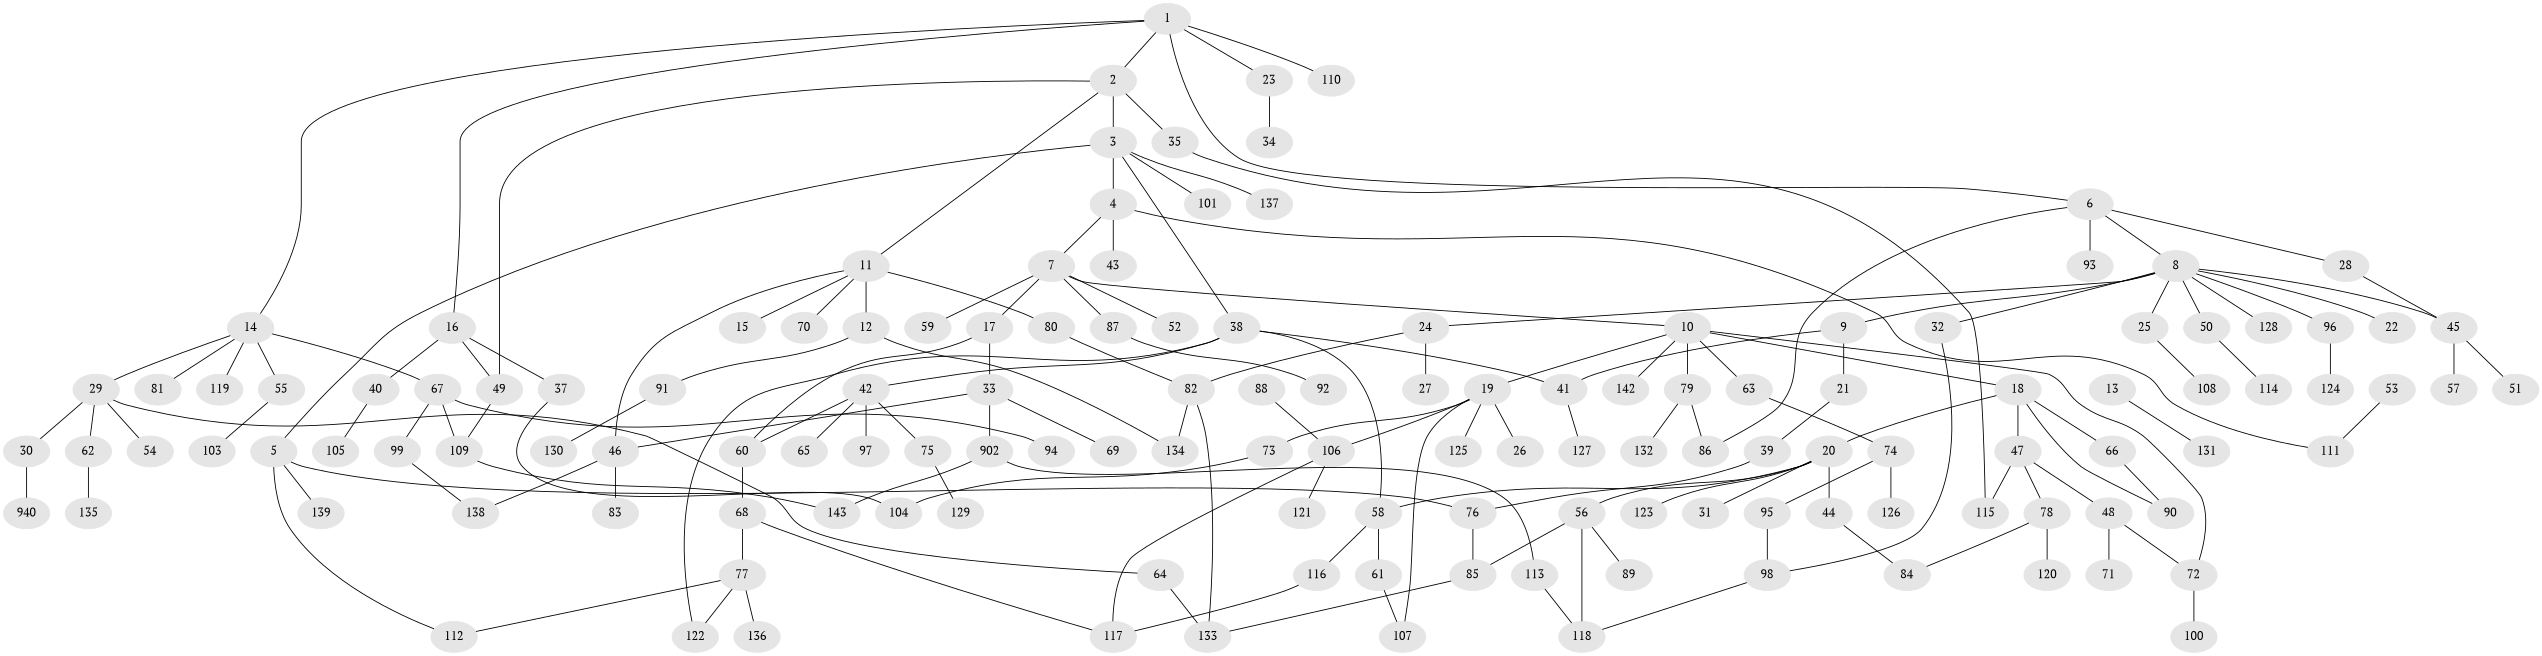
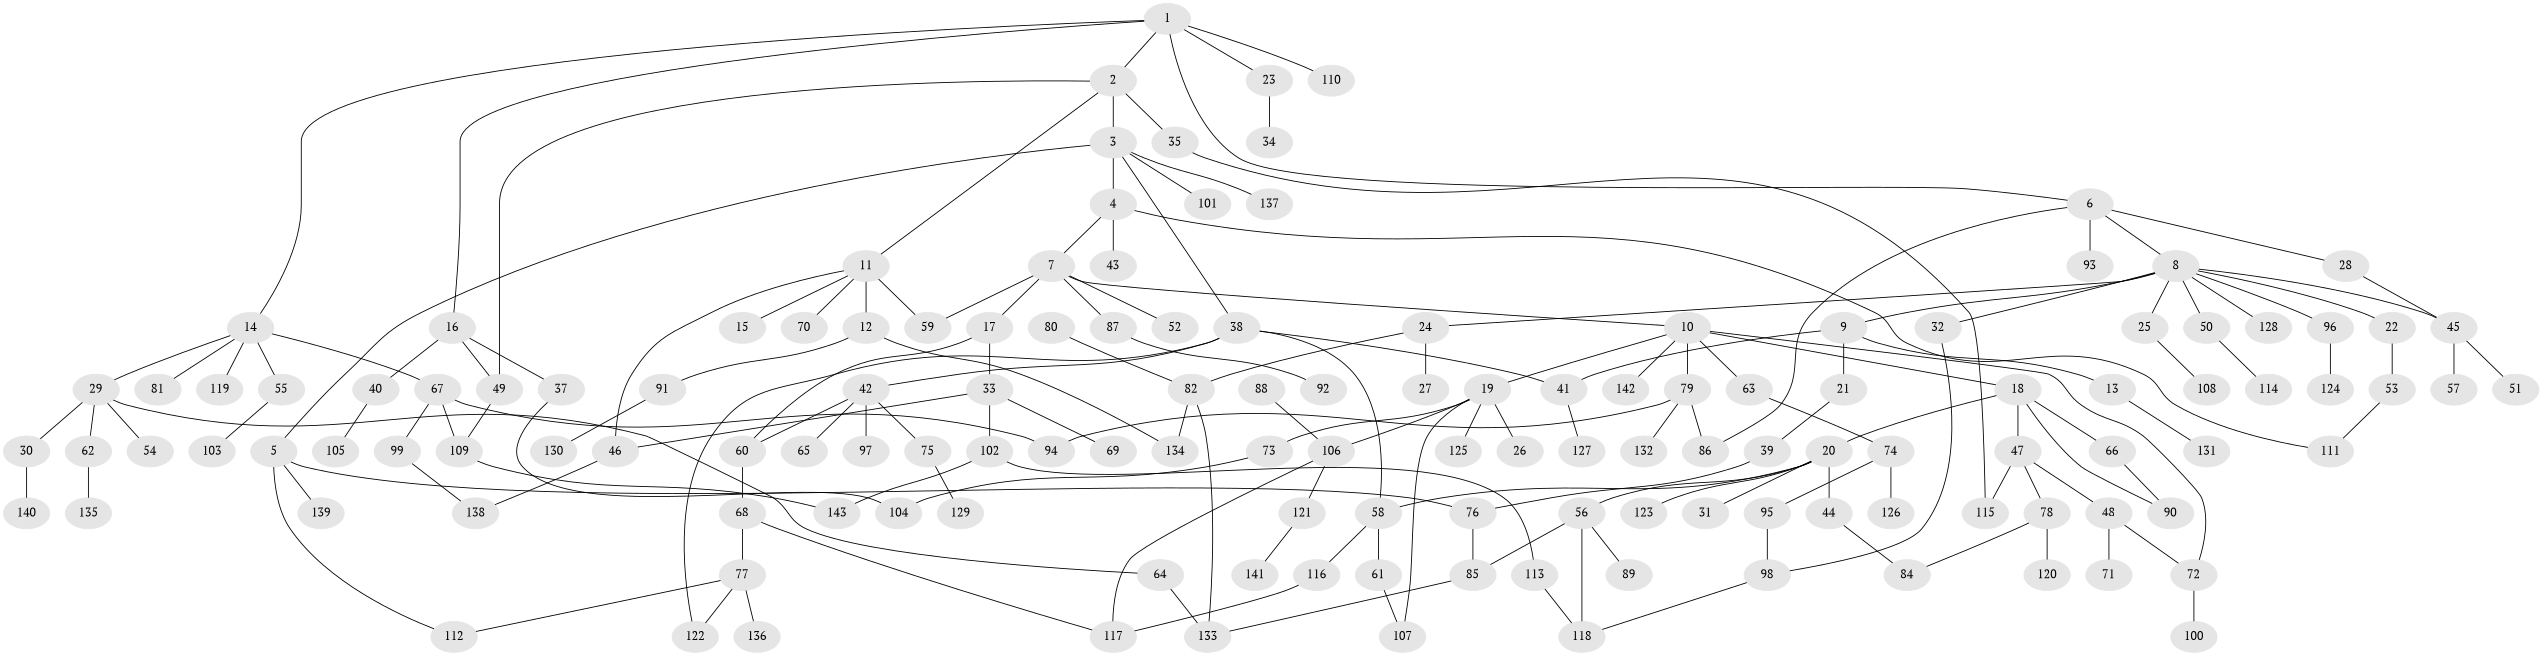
edge "11" -- "80": now "11" -- "59"
edge "22" -- "53": added
edge "9" -- "13": added
edge "79" -- "94": added
node "902": label "902" -> "102"
node "940": label "940" -> "140"
node "83": removed
node "141": added
